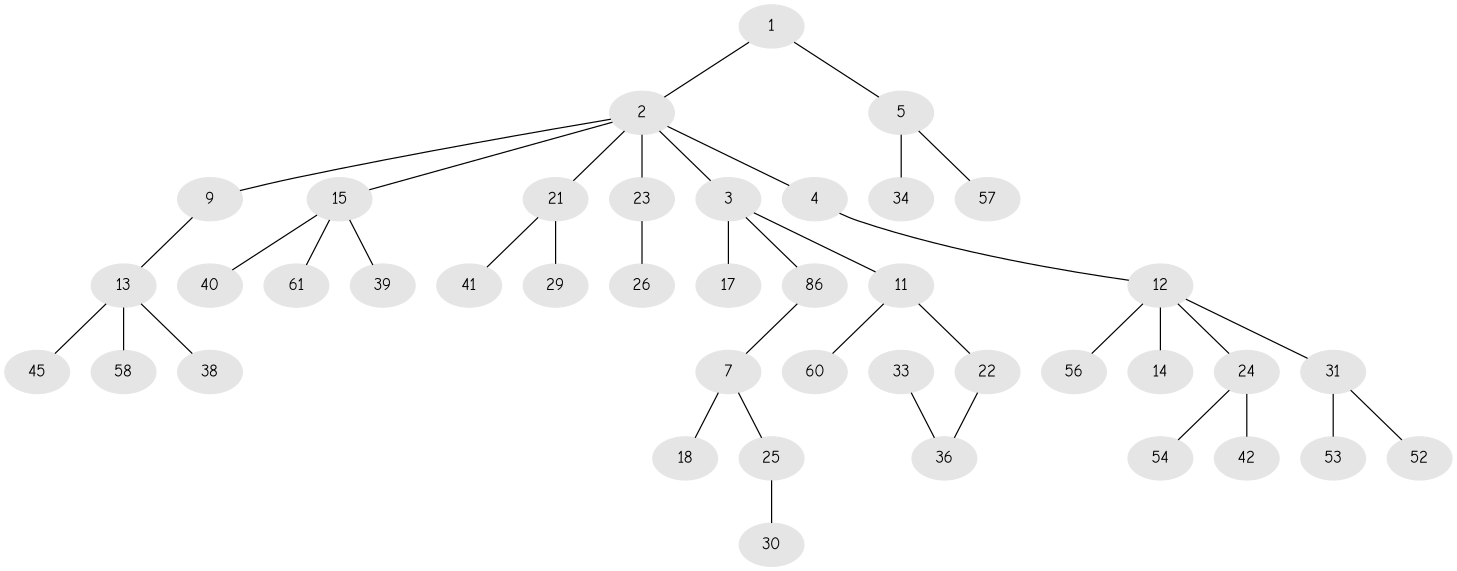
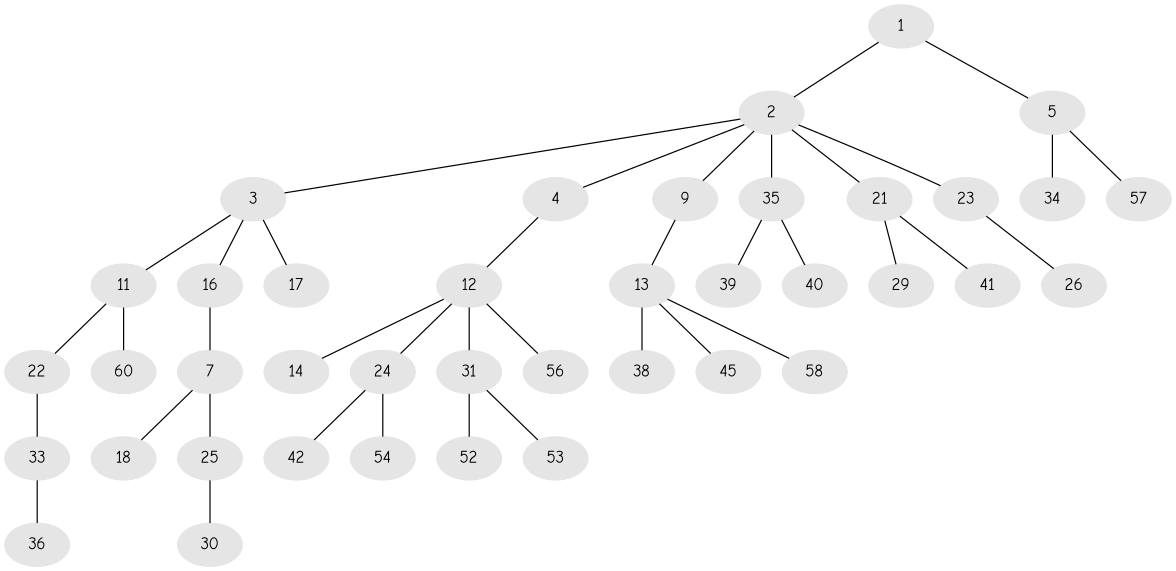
node "15": label "15" -> "35"
node "61": removed
node "86": label "86" -> "16"
edge "22" -- "36": now "22" -- "33"
